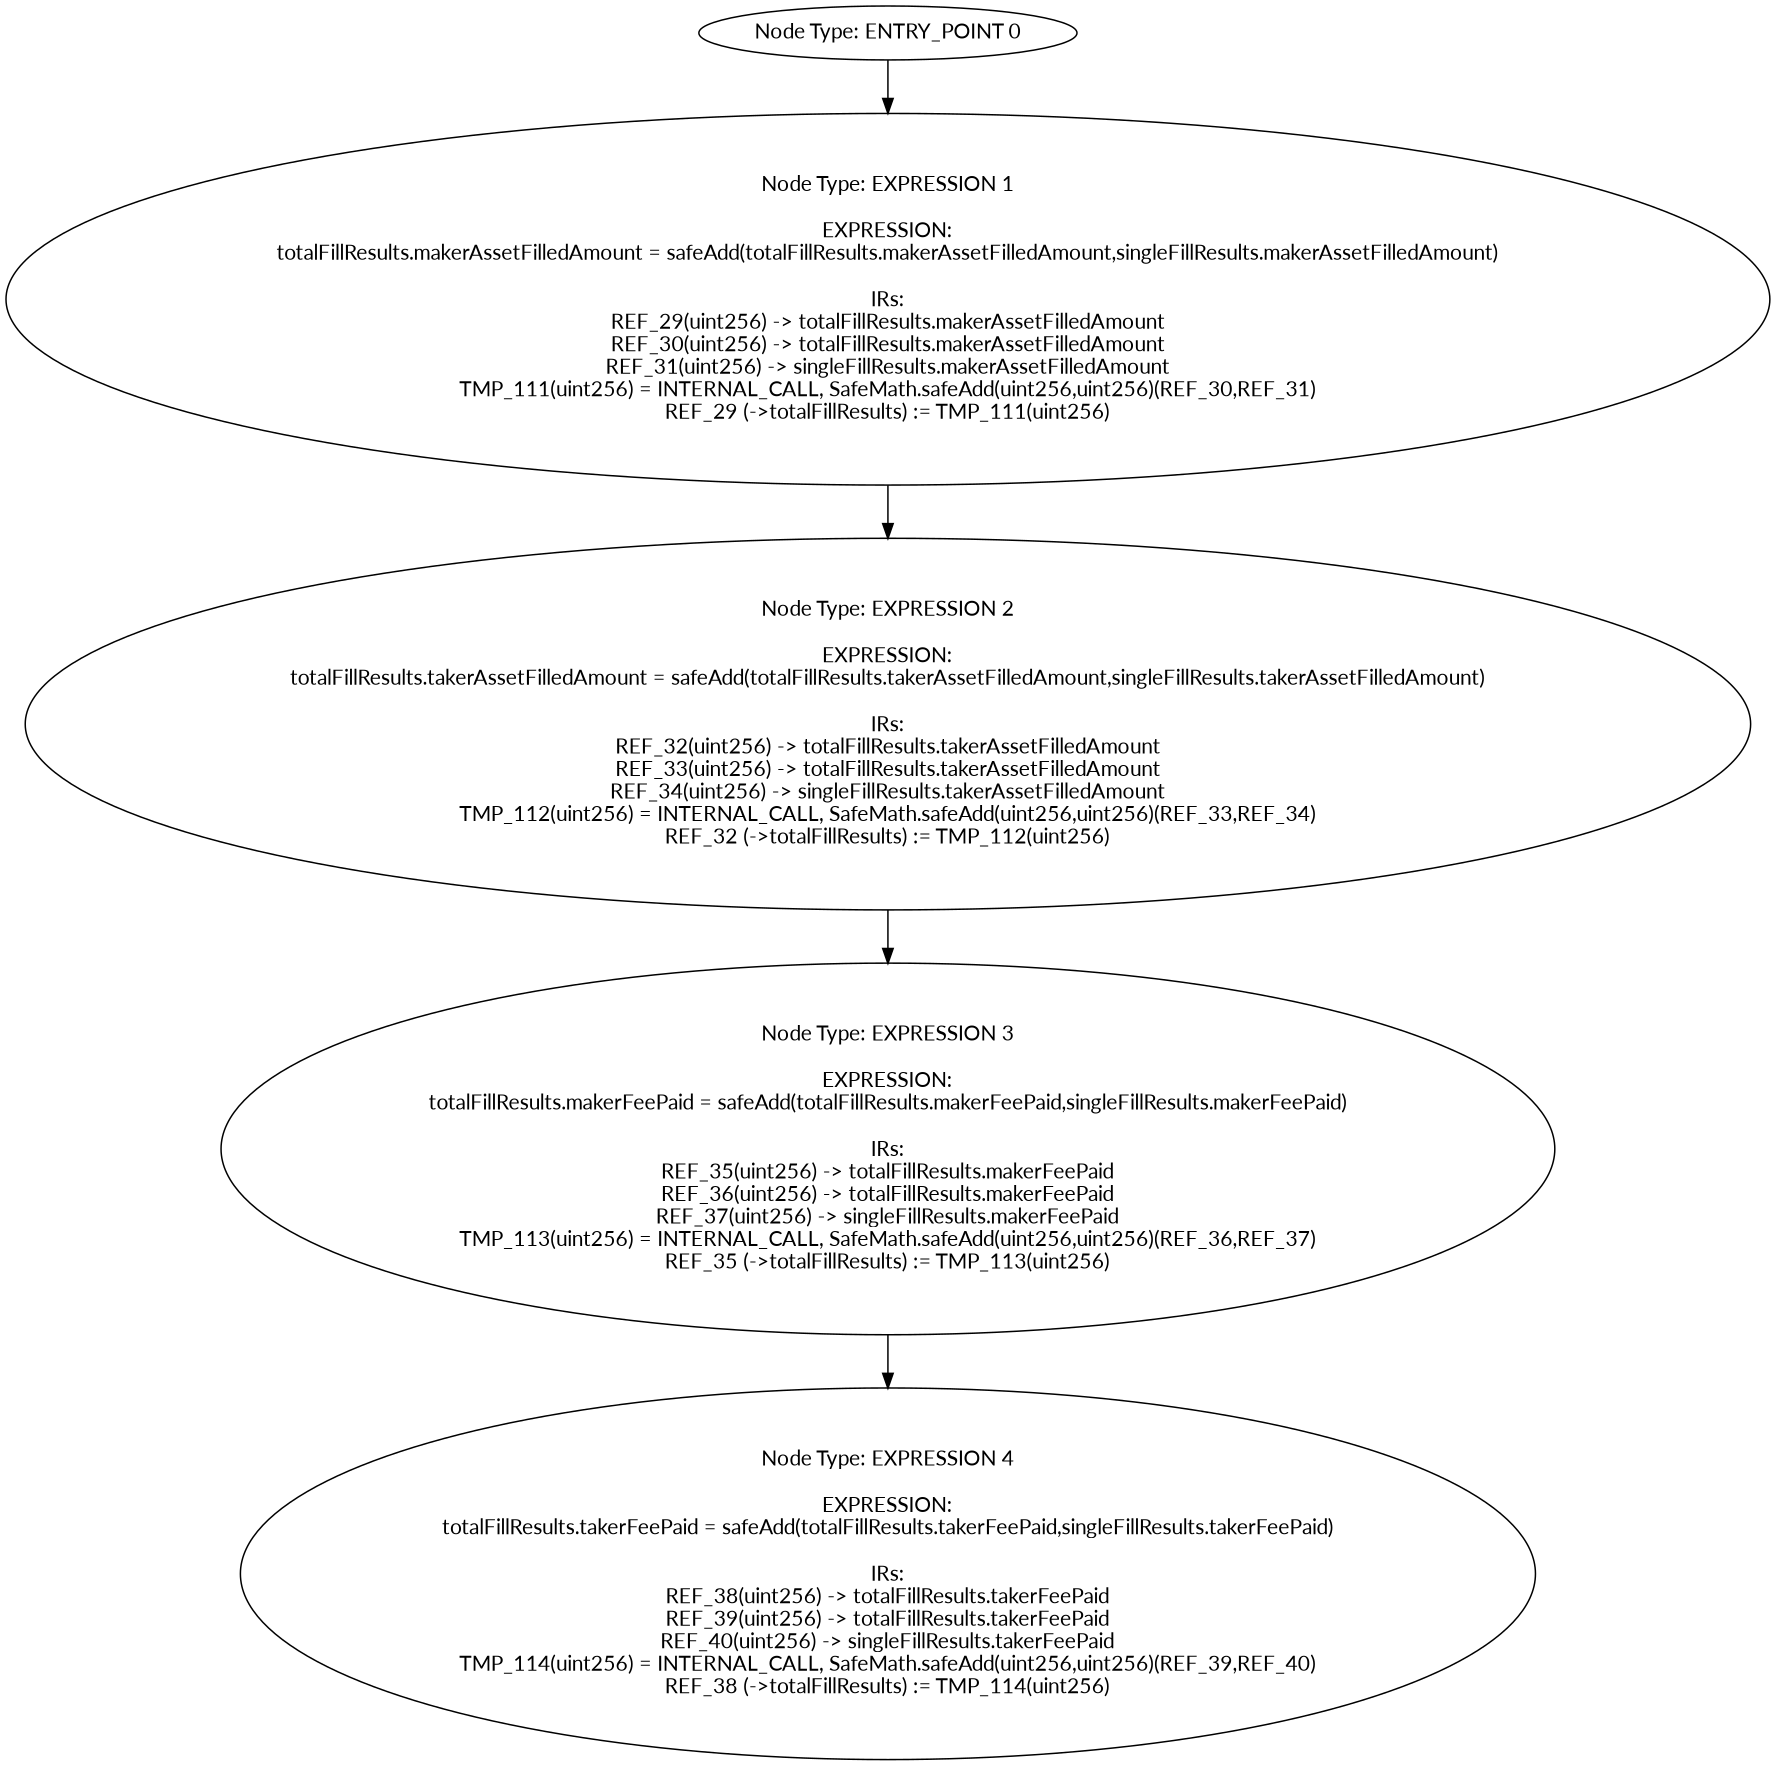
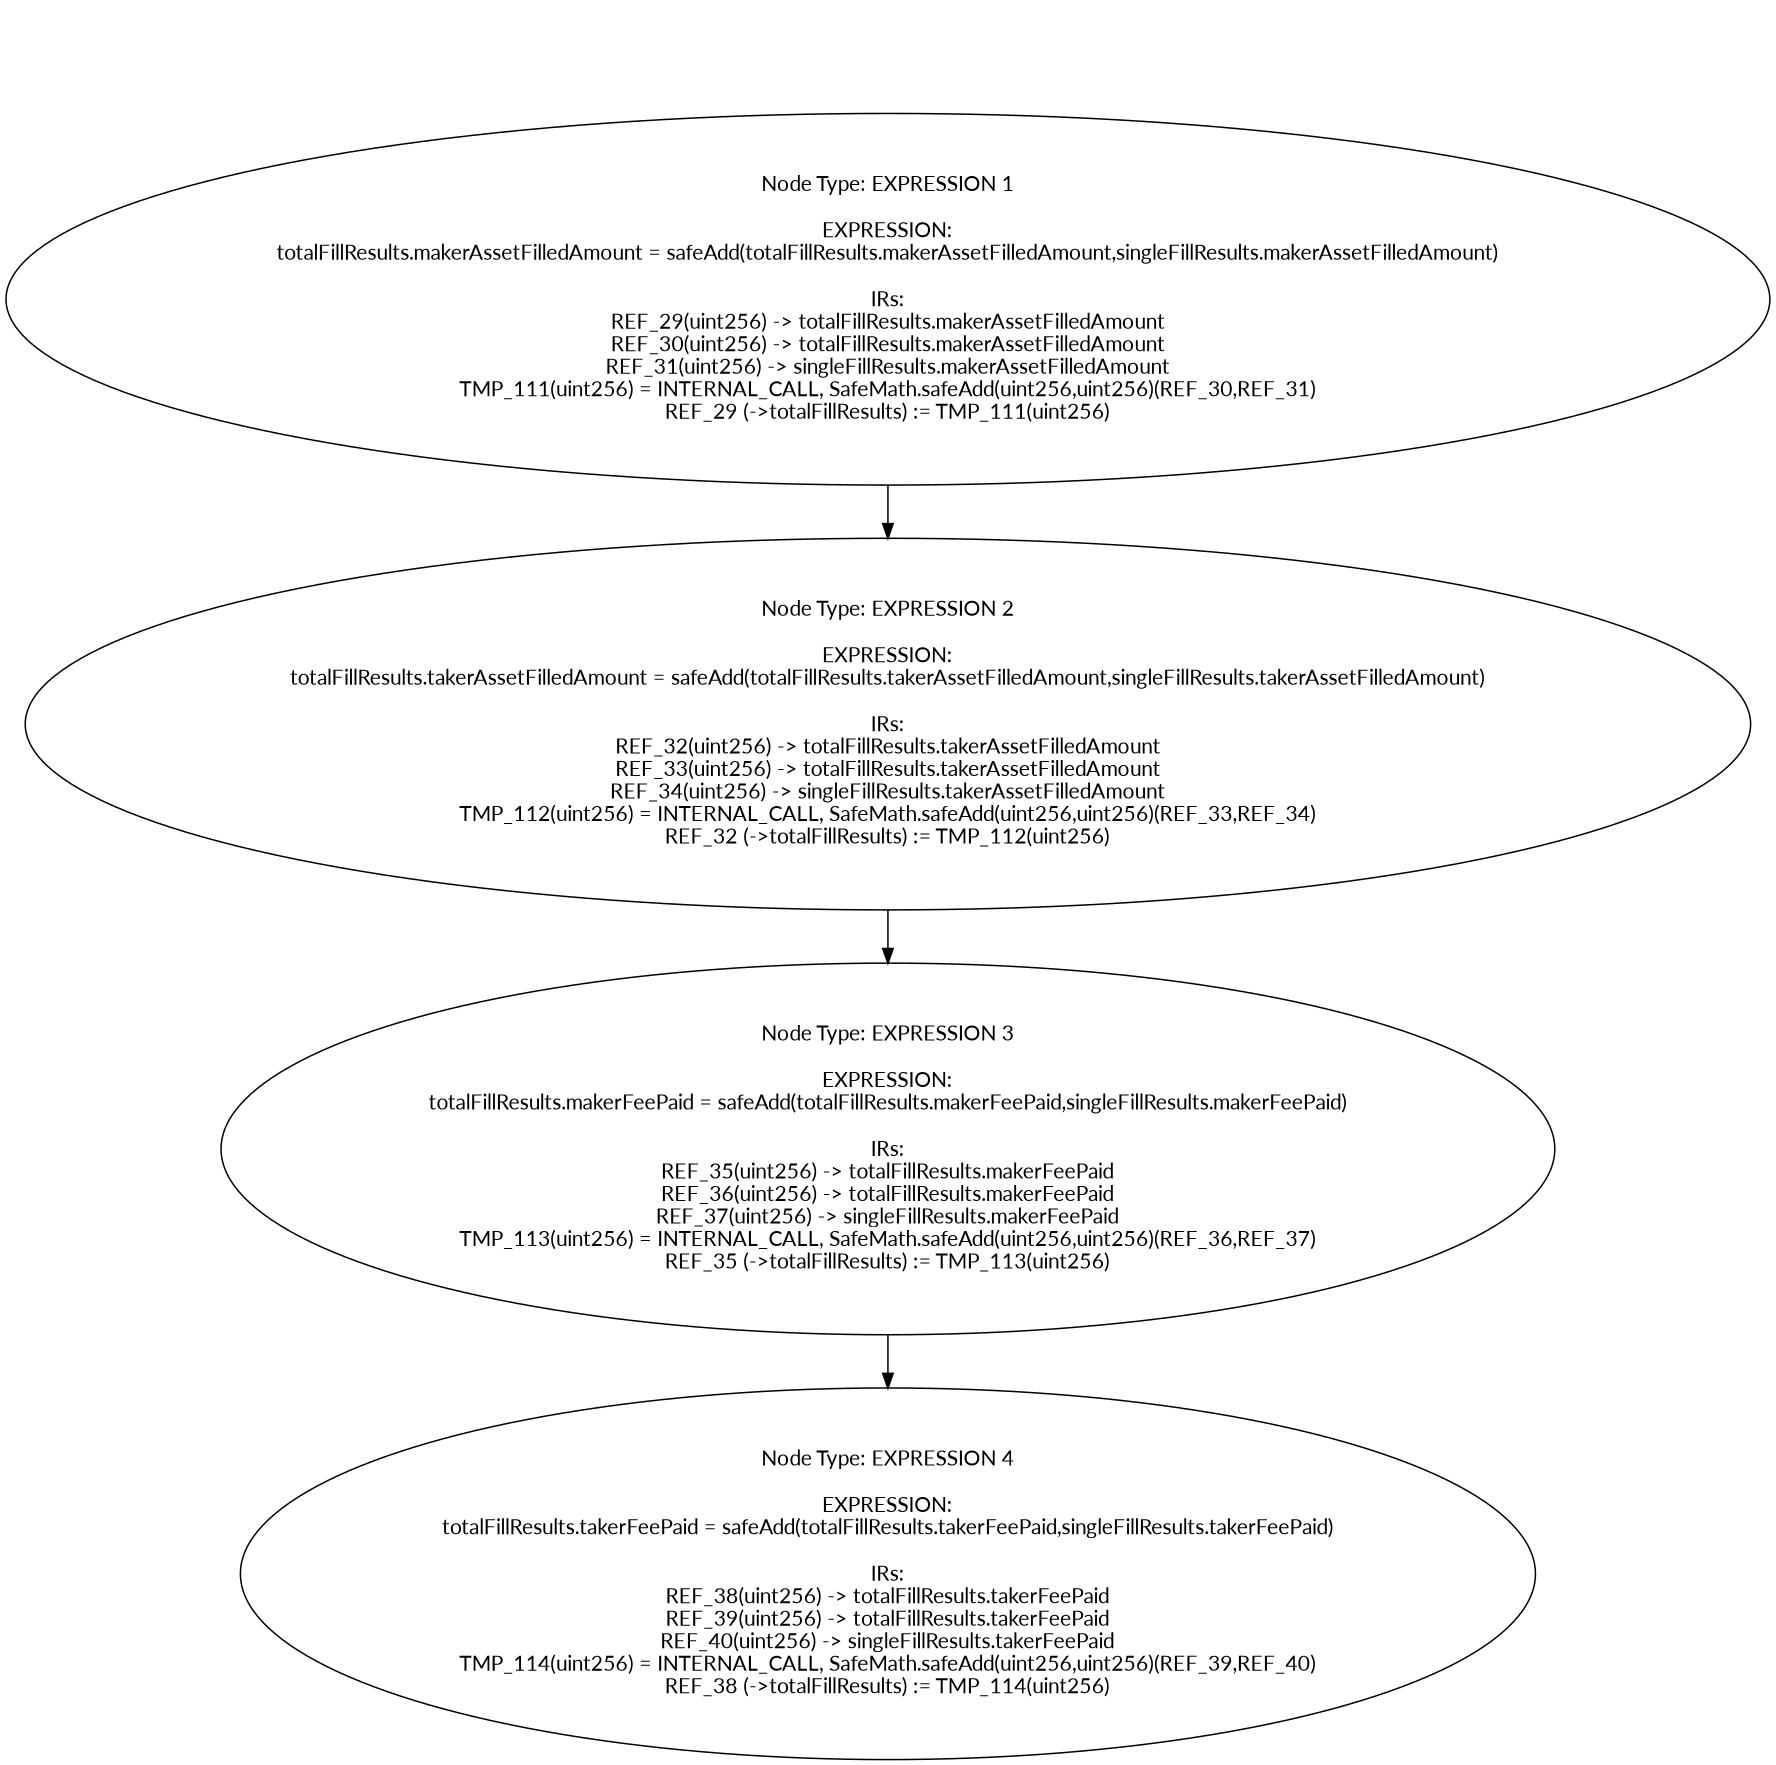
node "Node Type: ENTRY_POINT 0": removed
